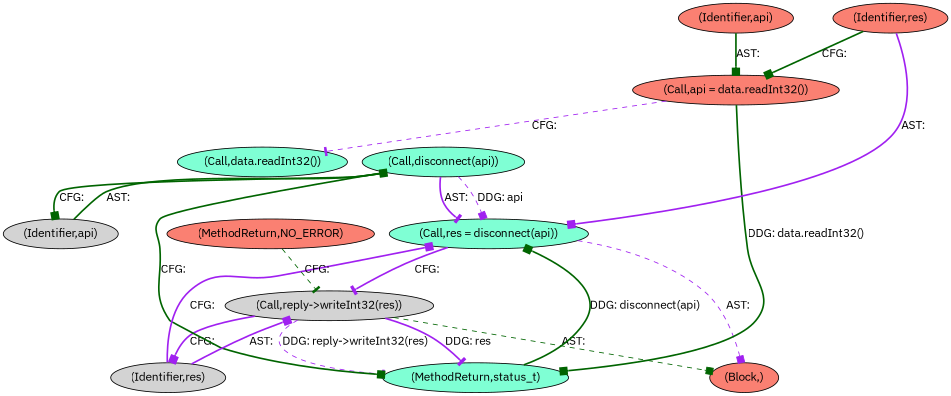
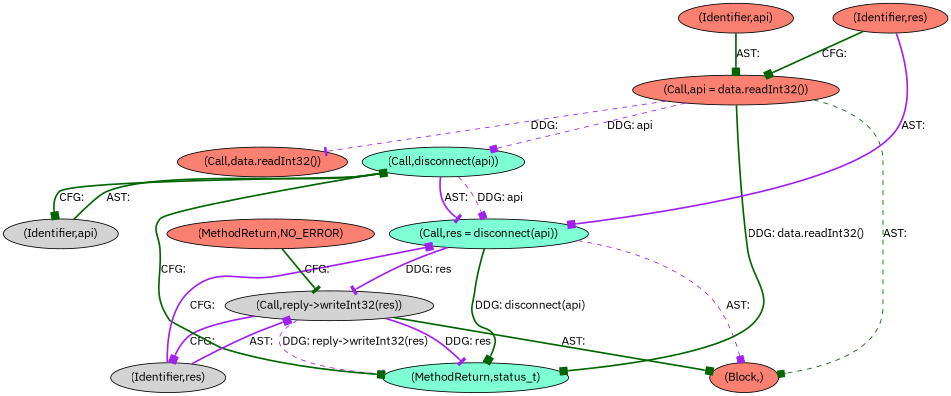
edge "(Call,api = data.readInt32())" -> "(Call,disconnect(api))": added, label "DDG: api"
edge "(Call,api = data.readInt32())" -> "(Call,data.readInt32())": label "CFG: " -> "DDG: "
node "(Call,data.readInt32())": fillcolor aquamarine -> salmon
edge "(Call,api = data.readInt32())" -> "(Block,)": added, label "AST:"
edge "(MethodReturn,NO_ERROR)" -> "(Call,reply->writeInt32(res))": style dashed -> bold
edge "(Call,res = disconnect(api))" -> "(Call,reply->writeInt32(res))": label "CFG: " -> "DDG: res"
edge "(MethodReturn,status_t)" -> "(Call,res = disconnect(api))": reversed
edge "(Call,reply->writeInt32(res))" -> "(Block,)": style dashed -> bold
